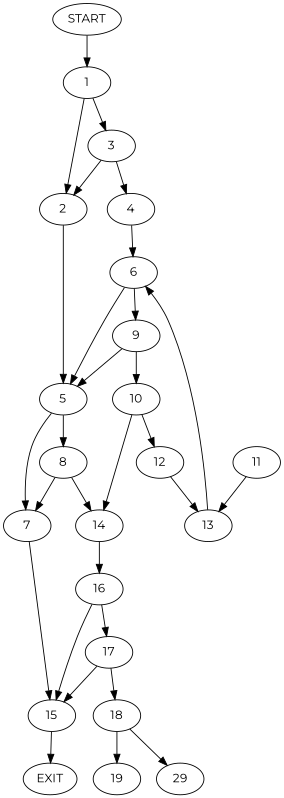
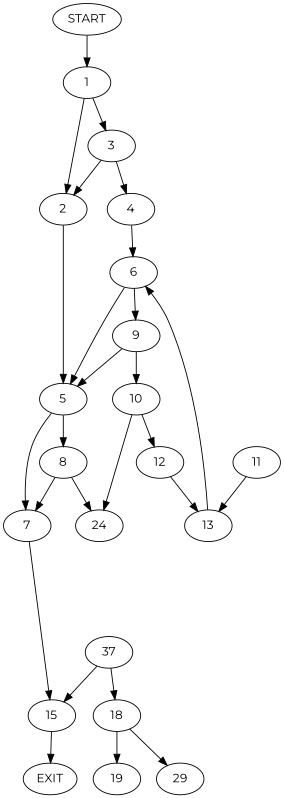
node "14": label "14" -> "24"
node "16": removed
node "17": label "17" -> "37"
